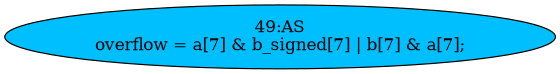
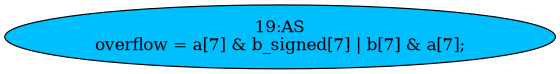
node "49:AS overflow = a[7] & b_signed[7] | b[7] & a[7];": label "49:AS overflow = a[7] & b_signed[7] | b[7] & a[7];" -> "19:AS overflow = a[7] & b_signed[7] | b[7] & a[7];"
